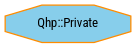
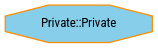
node "Qhp::Private": label "Qhp::Private" -> "Private::Private"
